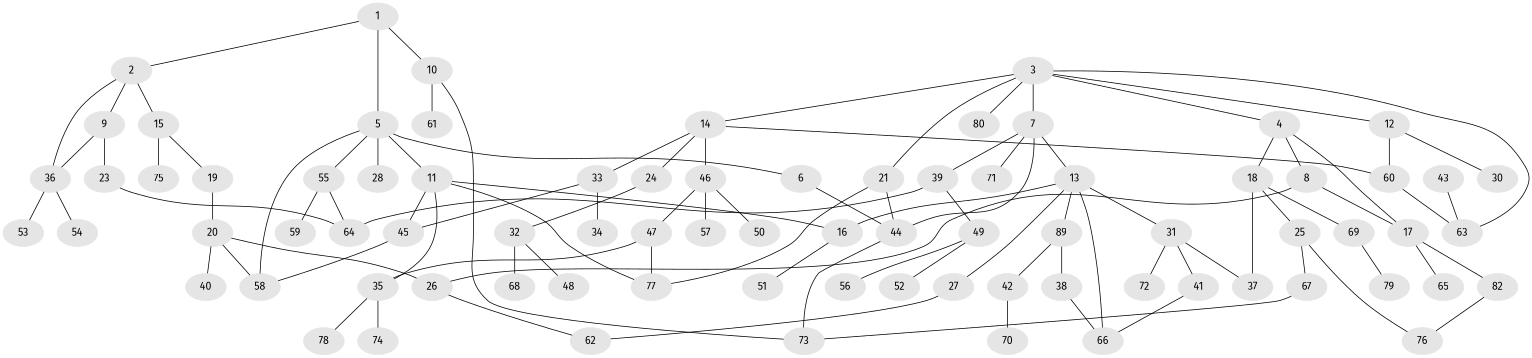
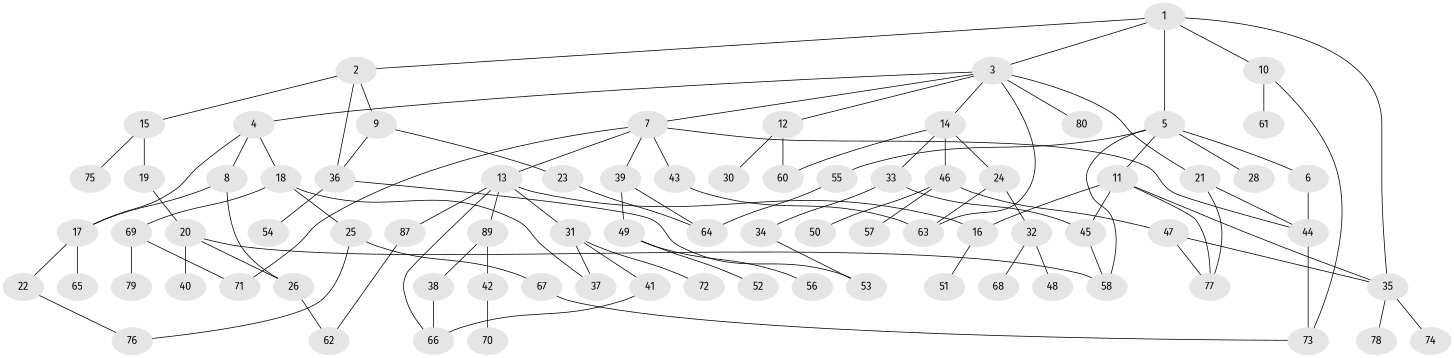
edge "1" -- "3": added
edge "1" -- "35": added
edge "7" -- "43": added
edge "60" -- "63": now "24" -- "63"
node "59": removed
edge "69" -- "71": added
edge "34" -- "53": added
node "27": label "27" -> "87"
node "82": label "82" -> "22"
